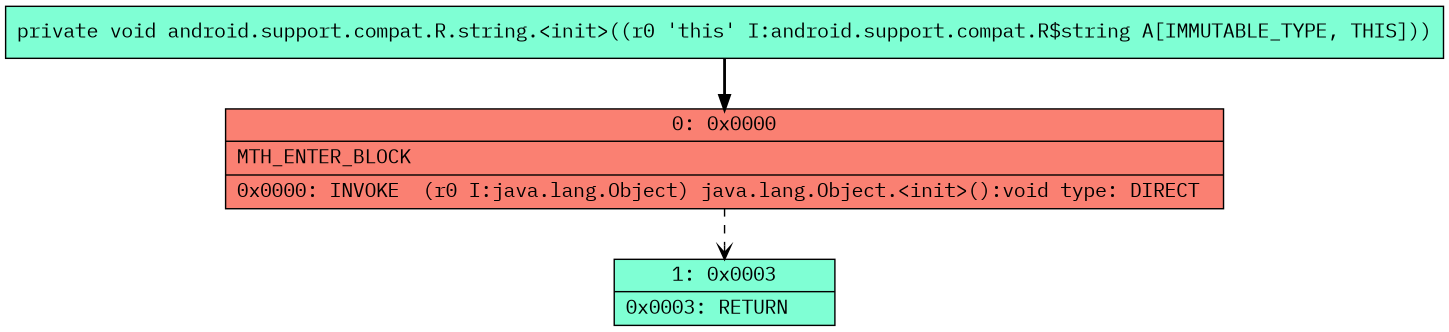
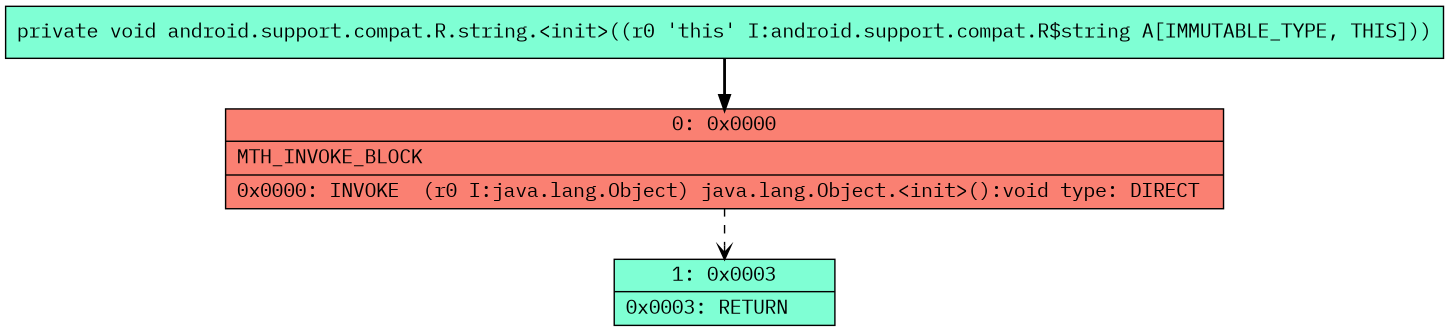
node "0: 0x0000": text "MTH_ENTER_BLOCK" -> "MTH_INVOKE_BLOCK"
